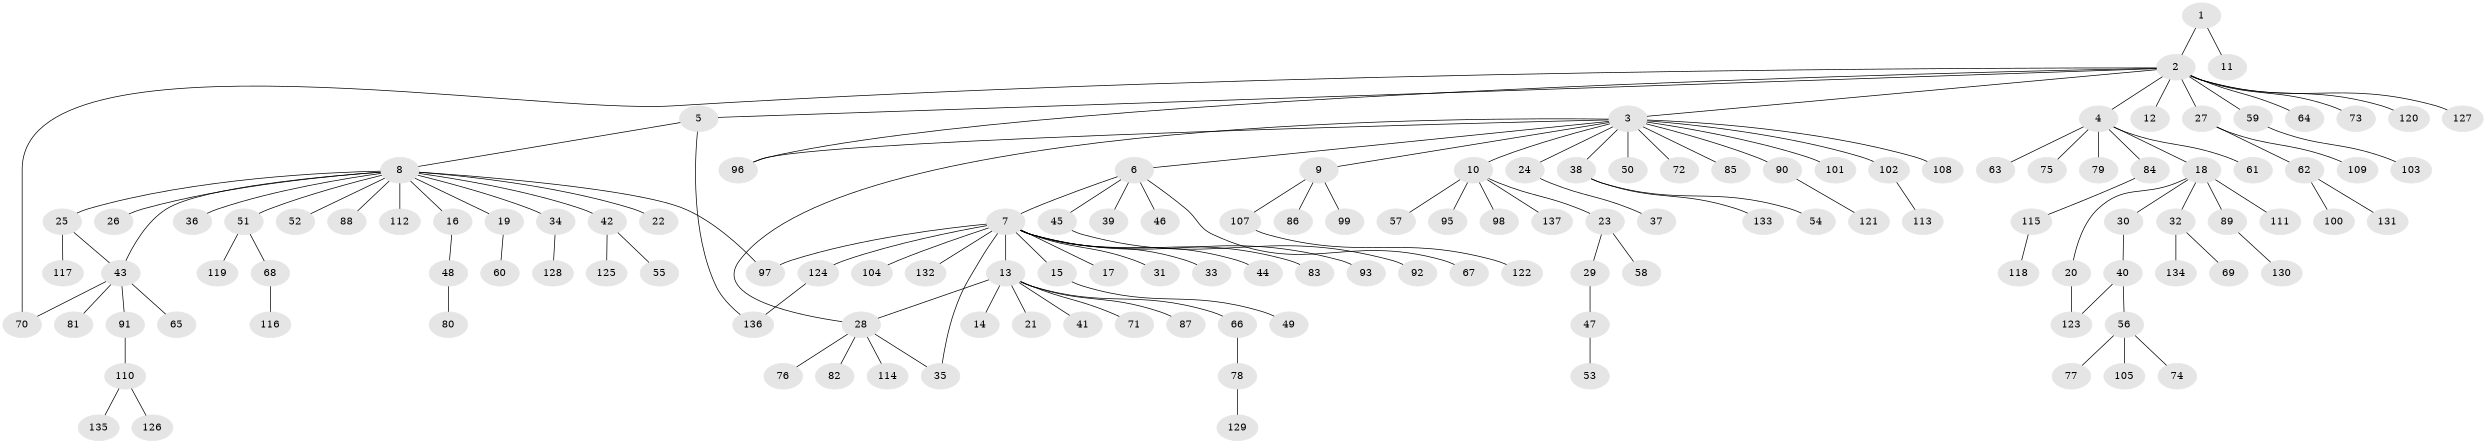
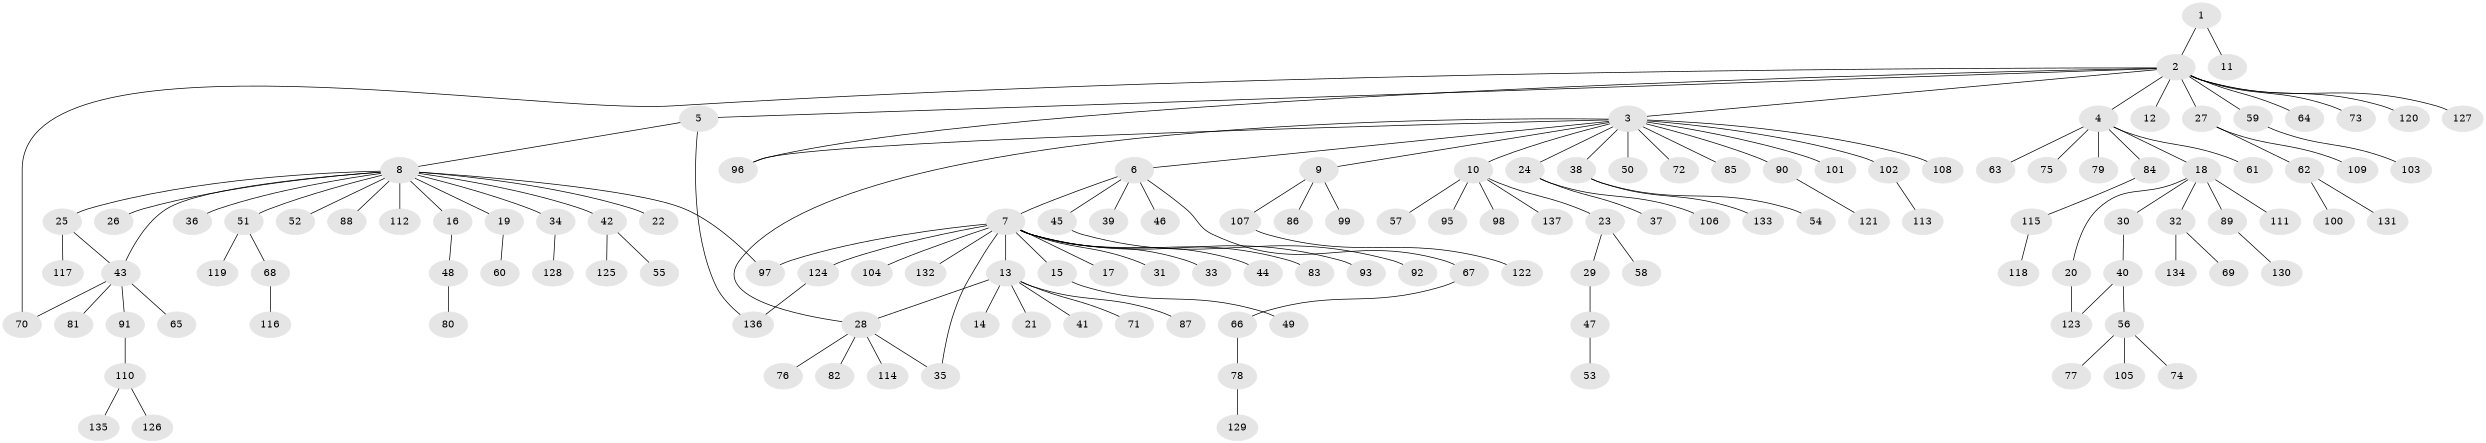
node "106": added
edge "13" -- "66": now "67" -- "66"
